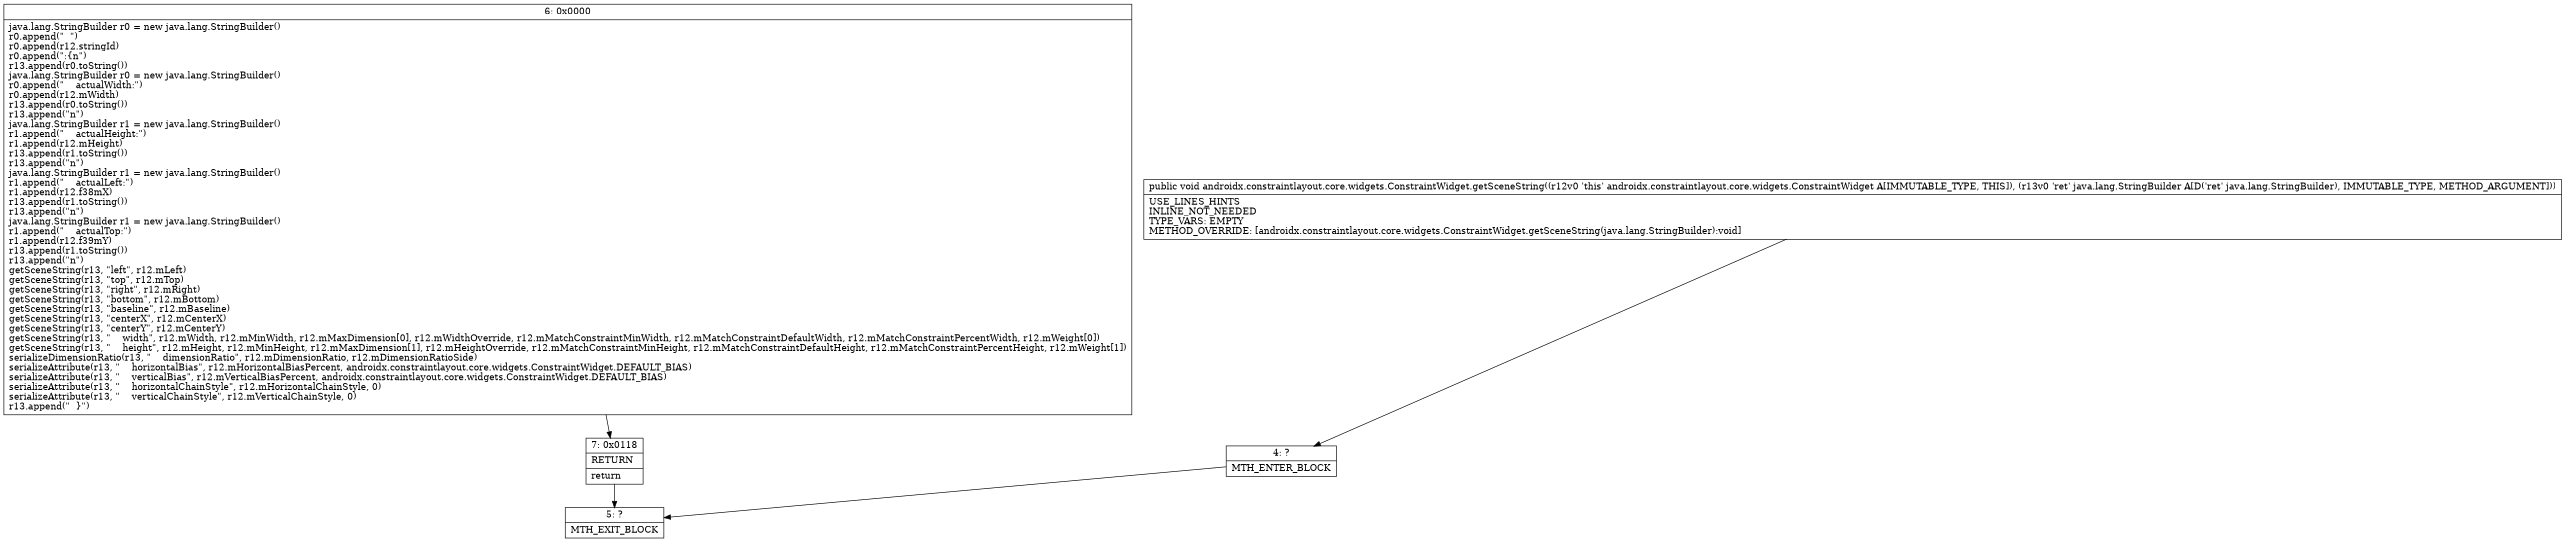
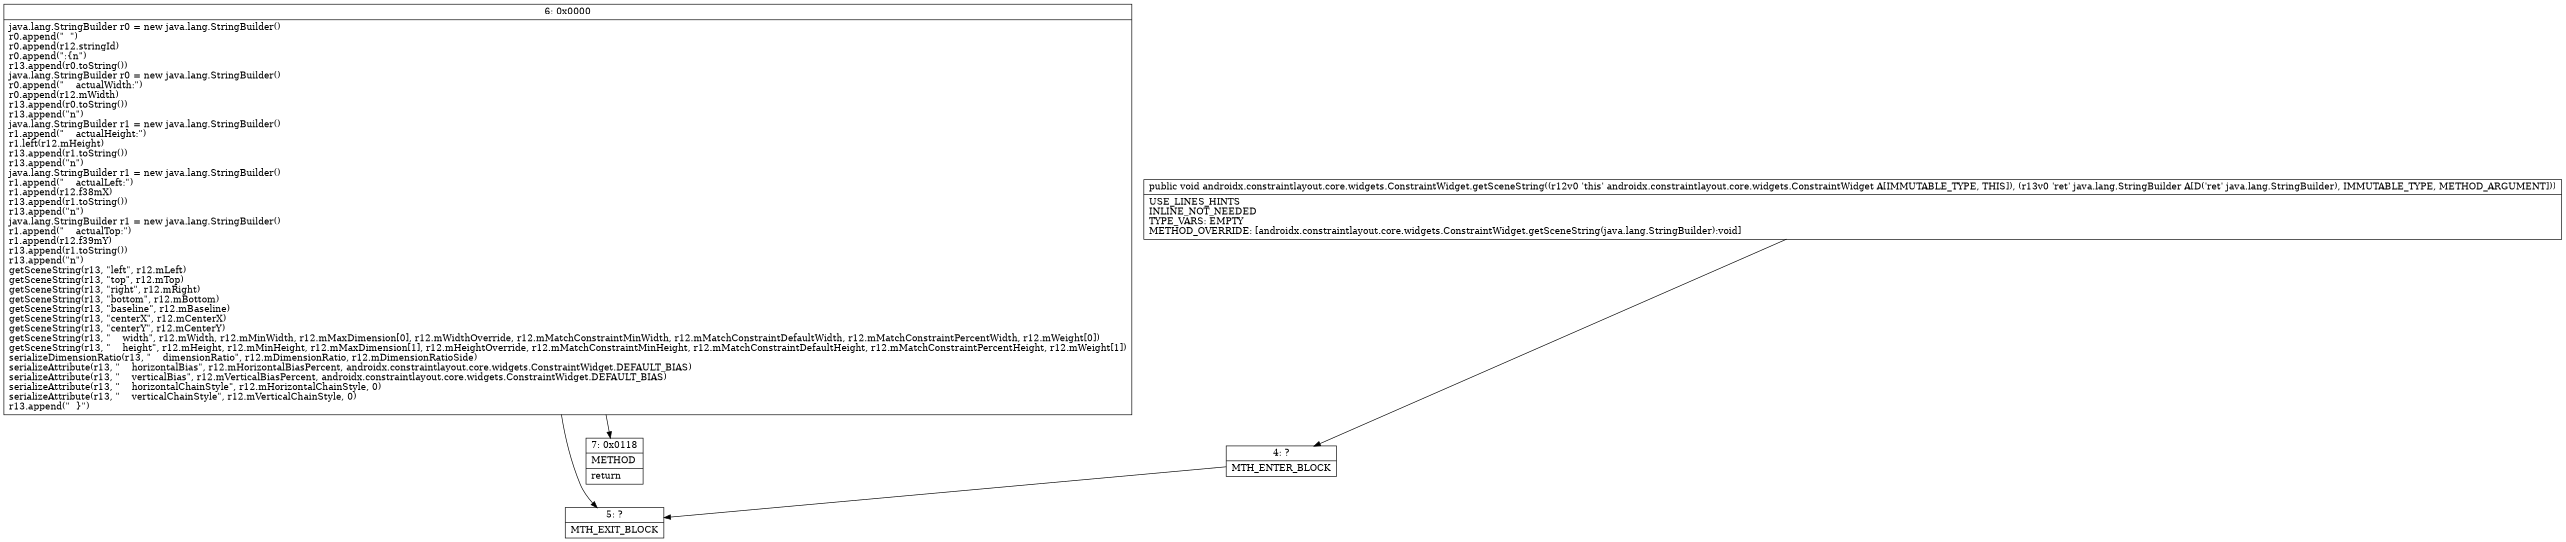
node "6: 0x0000": text "r1.append(r12.mHeight)" -> "r1.left(r12.mHeight)"
node "7: 0x0118": text "RETURN" -> "METHOD"
edge "7: 0x0118" -> "5: ?": now "6: 0x0000" -> "5: ?"
